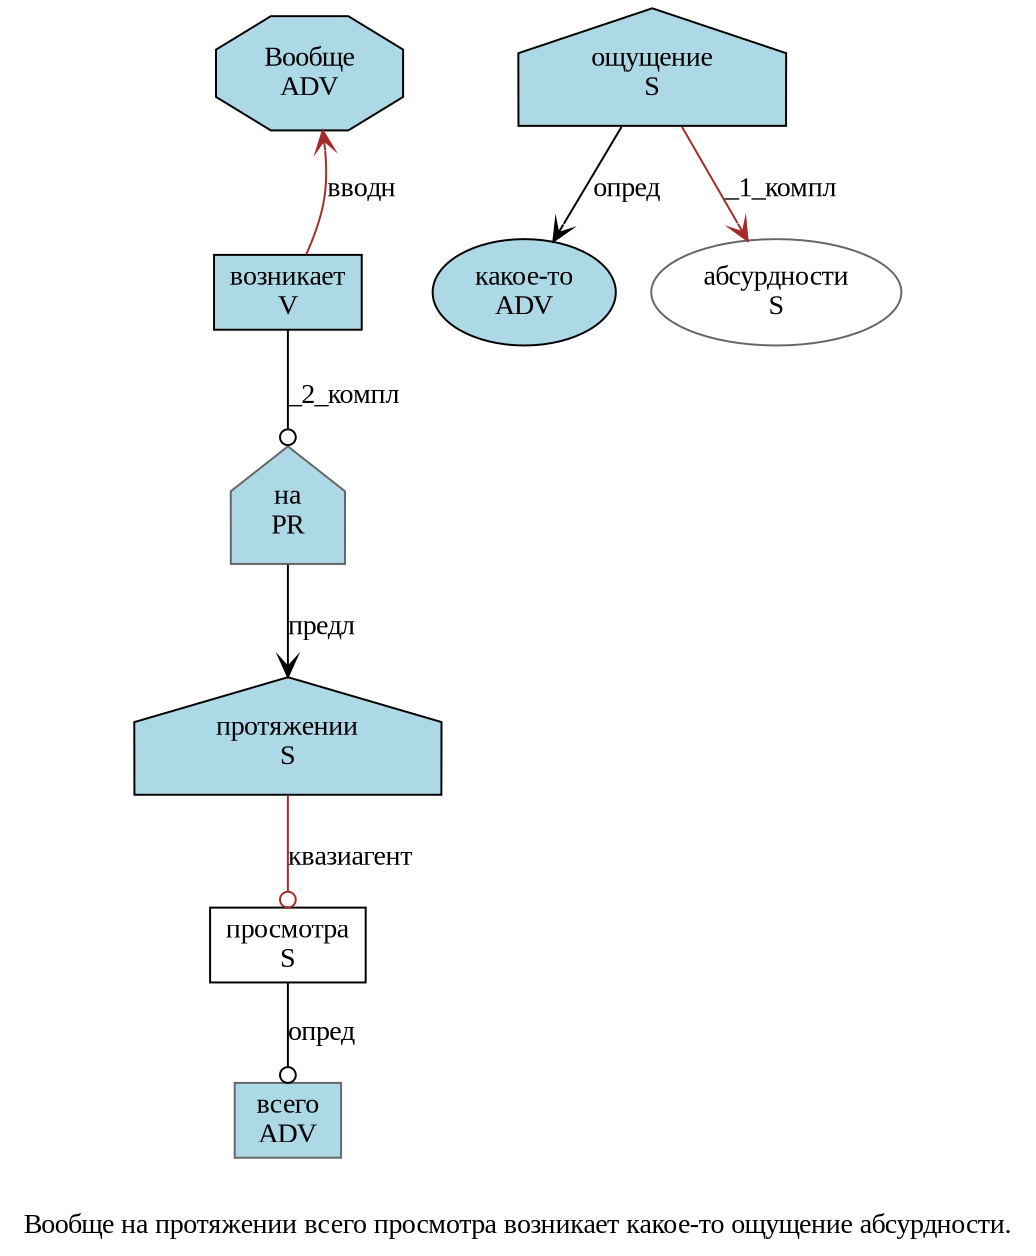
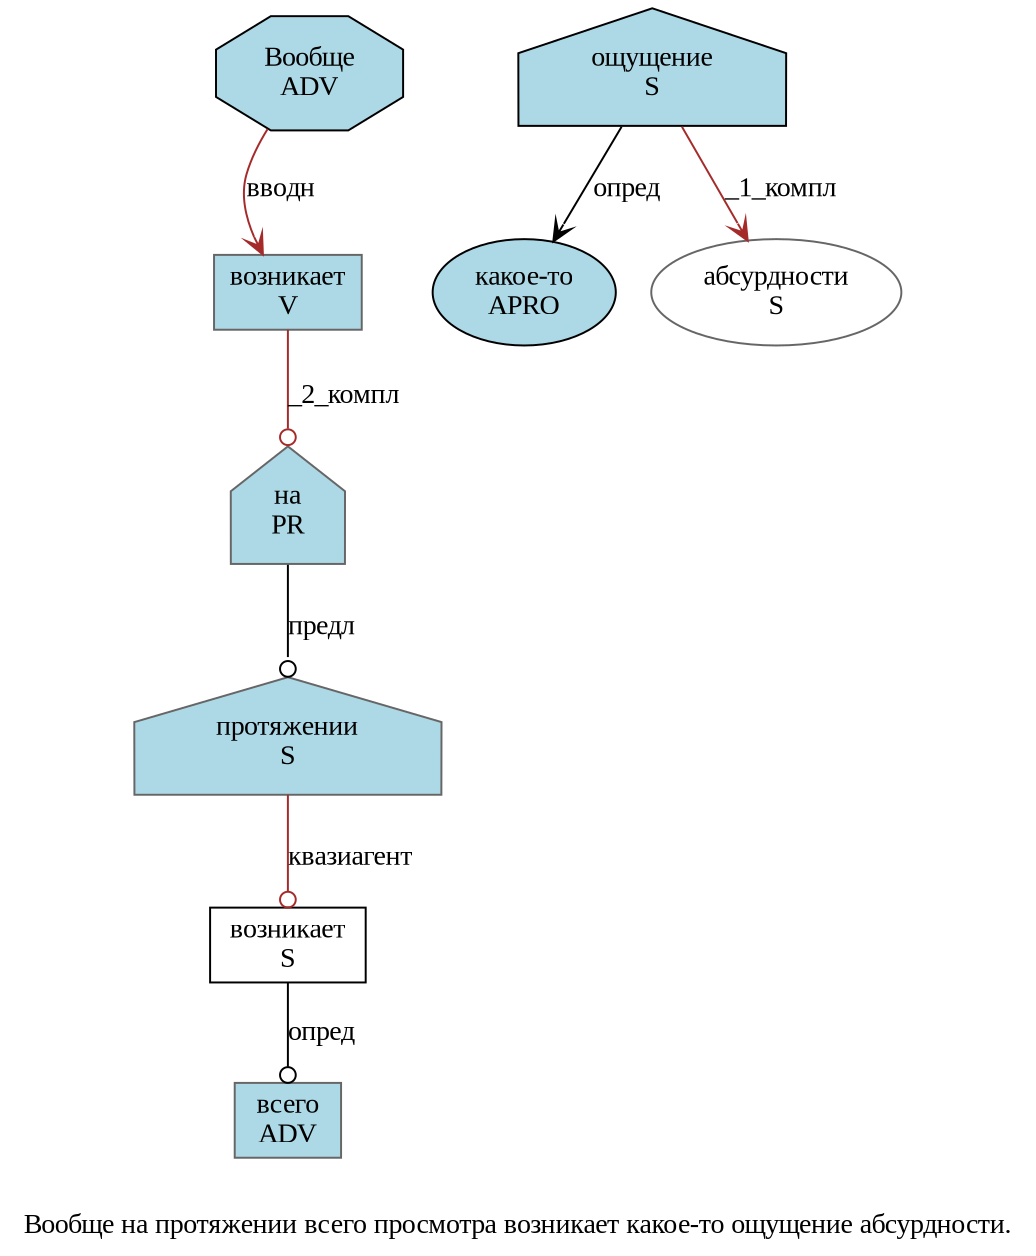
edge "возникает V" -> "Вообще ADV": reversed
node "возникает V": color black -> gray40
node "какое-то ADV": label "какое-то ADV" -> "какое-то APRO"
edge "возникает V" -> "на PR": color black -> brown
edge "на PR" -> "протяжении S": arrowhead vee -> odot
node "протяжении S": color black -> gray40
node "просмотра S": label "просмотра S" -> "возникает S"
